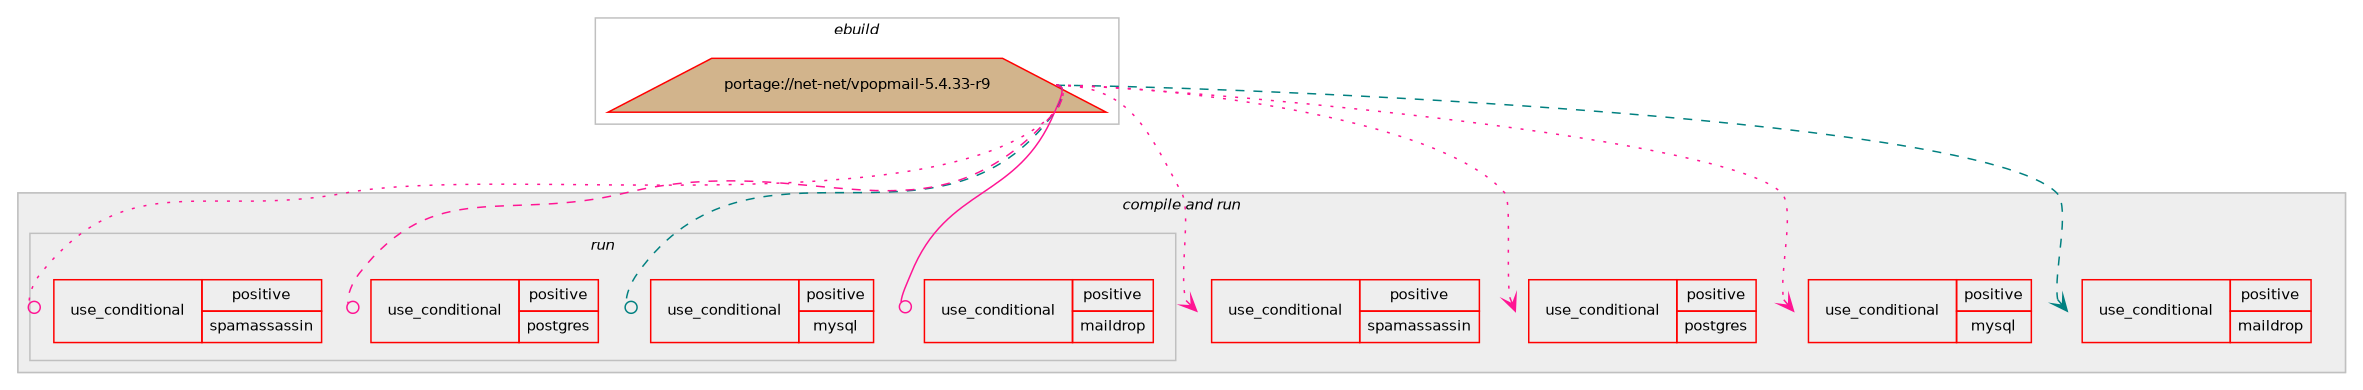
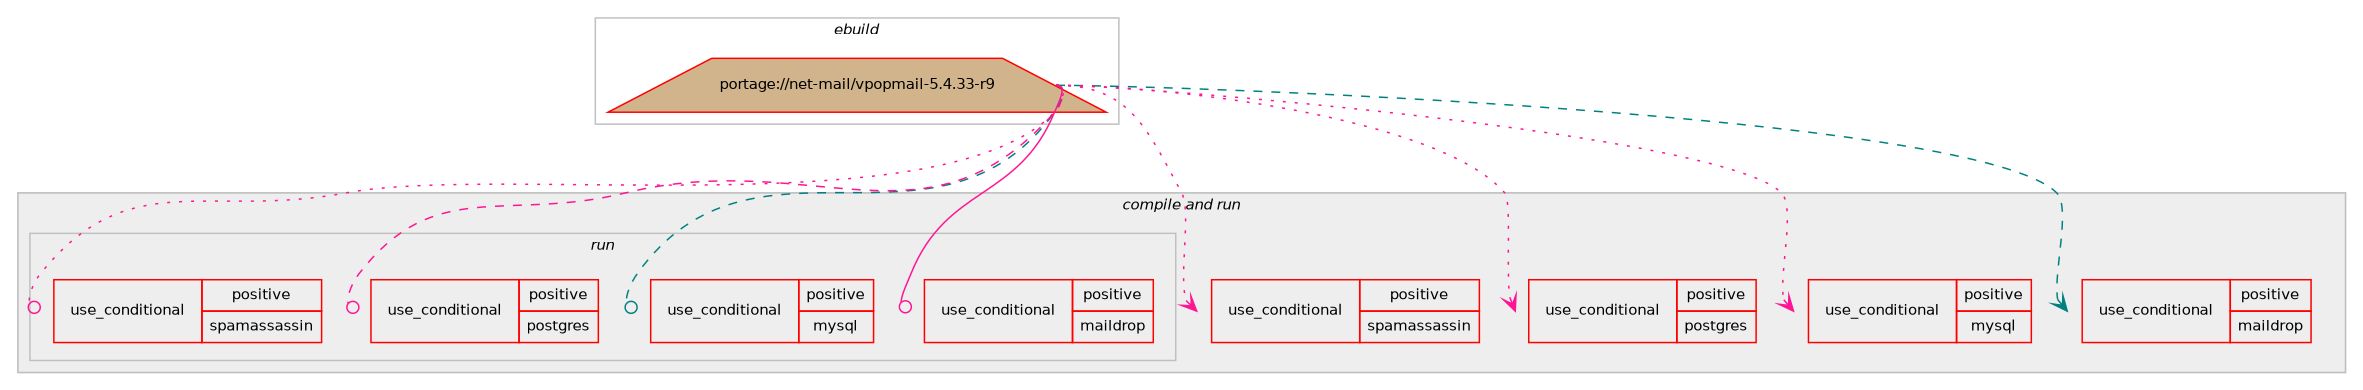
node "portage://net-net/vpopmail-5.4.33-r9": label "portage://net-net/vpopmail-5.4.33-r9" -> "portage://net-mail/vpopmail-5.4.33-r9"
